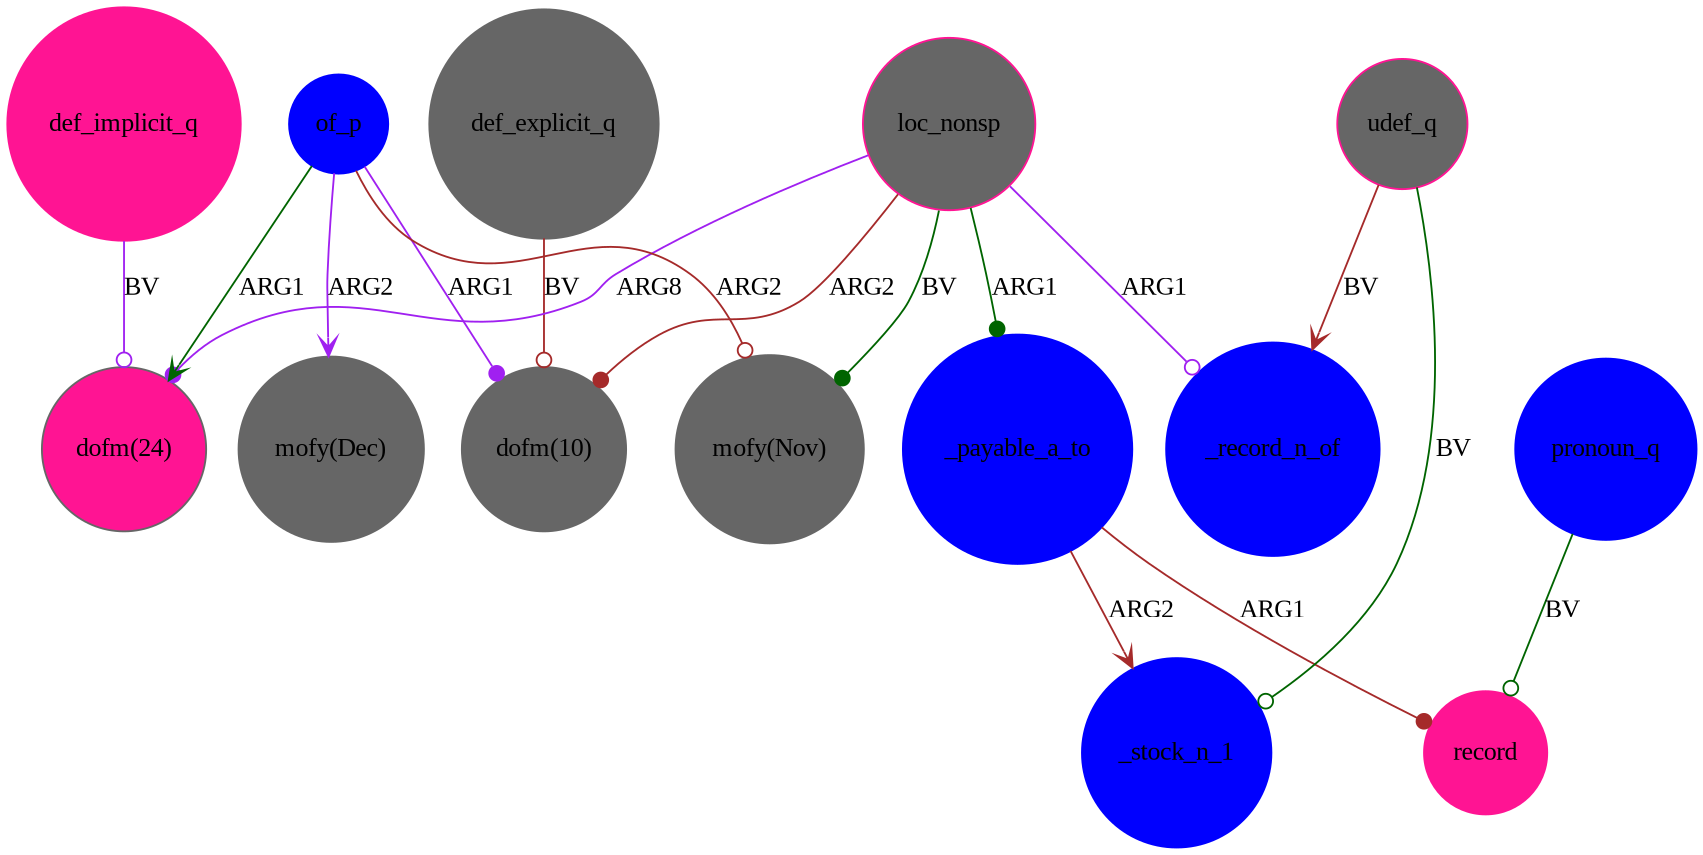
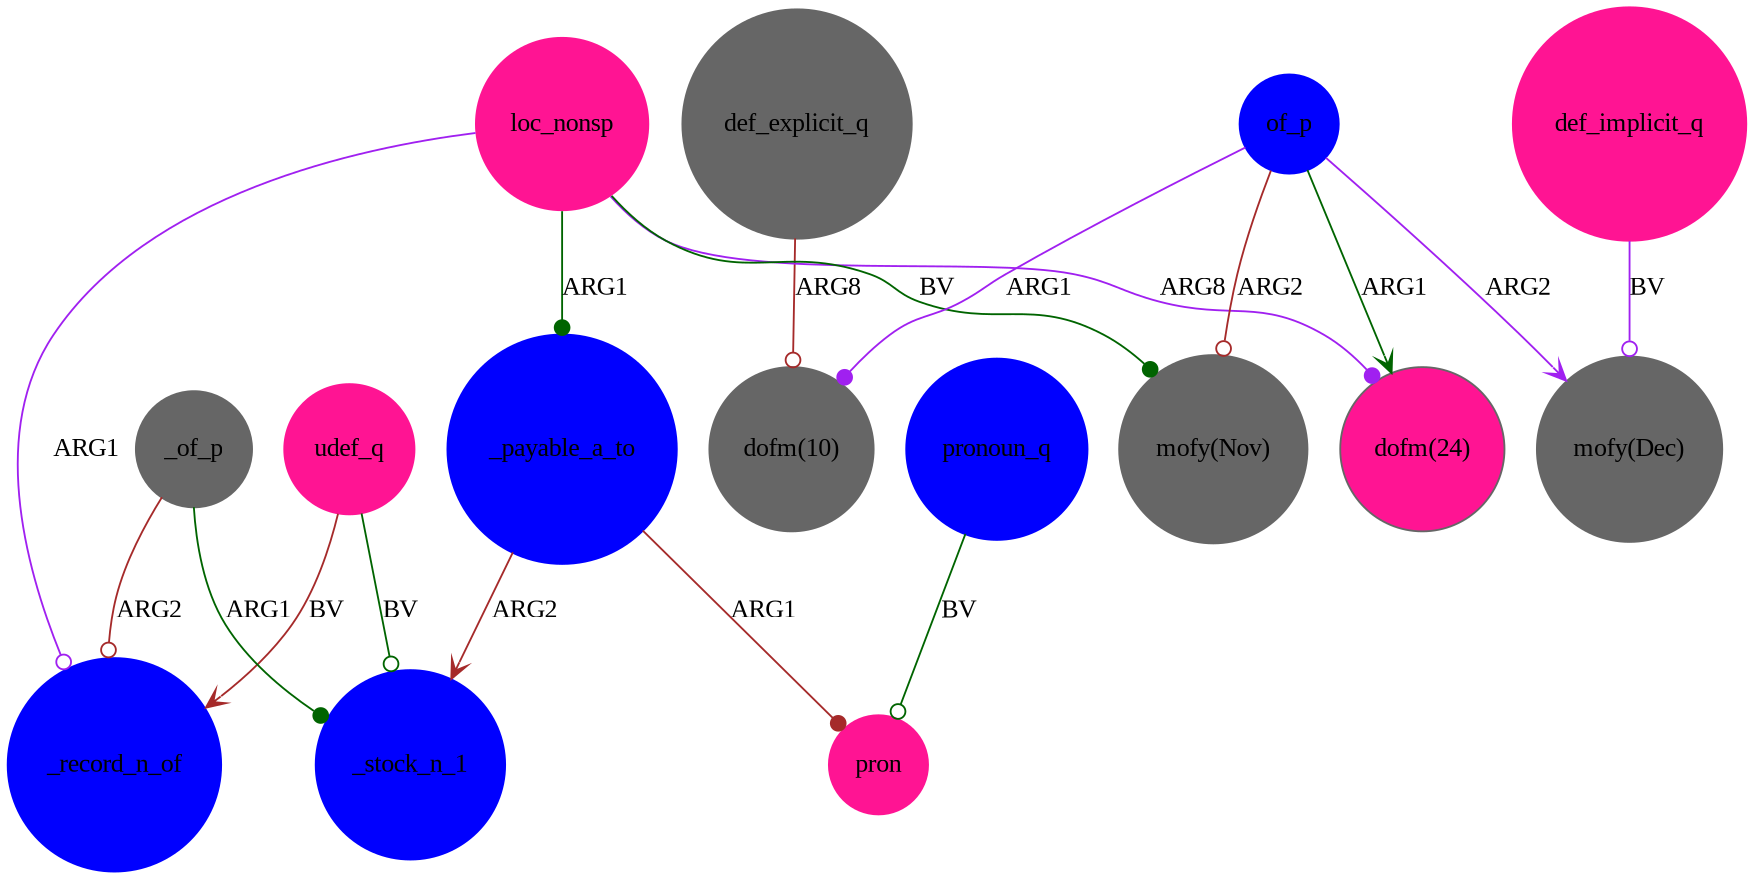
node "loc_nonsp": fillcolor gray40 -> deeppink
node "udef_q": fillcolor gray40 -> deeppink
edge "def_explicit_q" -> "dofm(10)": label "BV" -> "ARG8"
edge "def_implicit_q" -> "dofm(24)": now "def_implicit_q" -> "mofy(Dec)"
edge "loc_nonsp" -> "dofm(10)": removed, label "ARG2"
node "_of_p": added
node "record": label "record" -> "pron"
